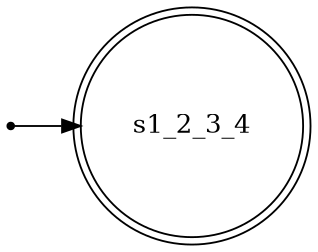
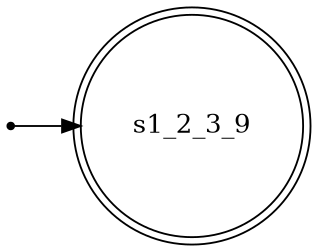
node "s1_2_3_4": label "s1_2_3_4" -> "s1_2_3_9"
